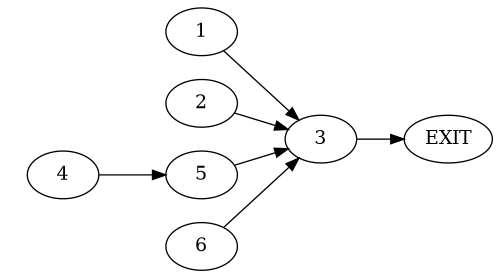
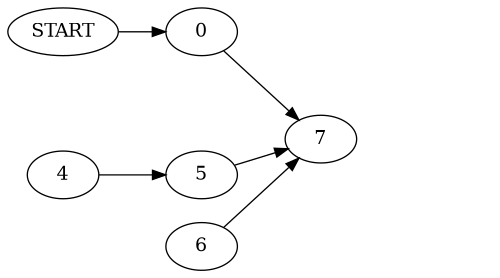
node "START": added
node "1": label "1" -> "0"
node "2": removed
node "3": label "3" -> "7"
node "EXIT": removed
